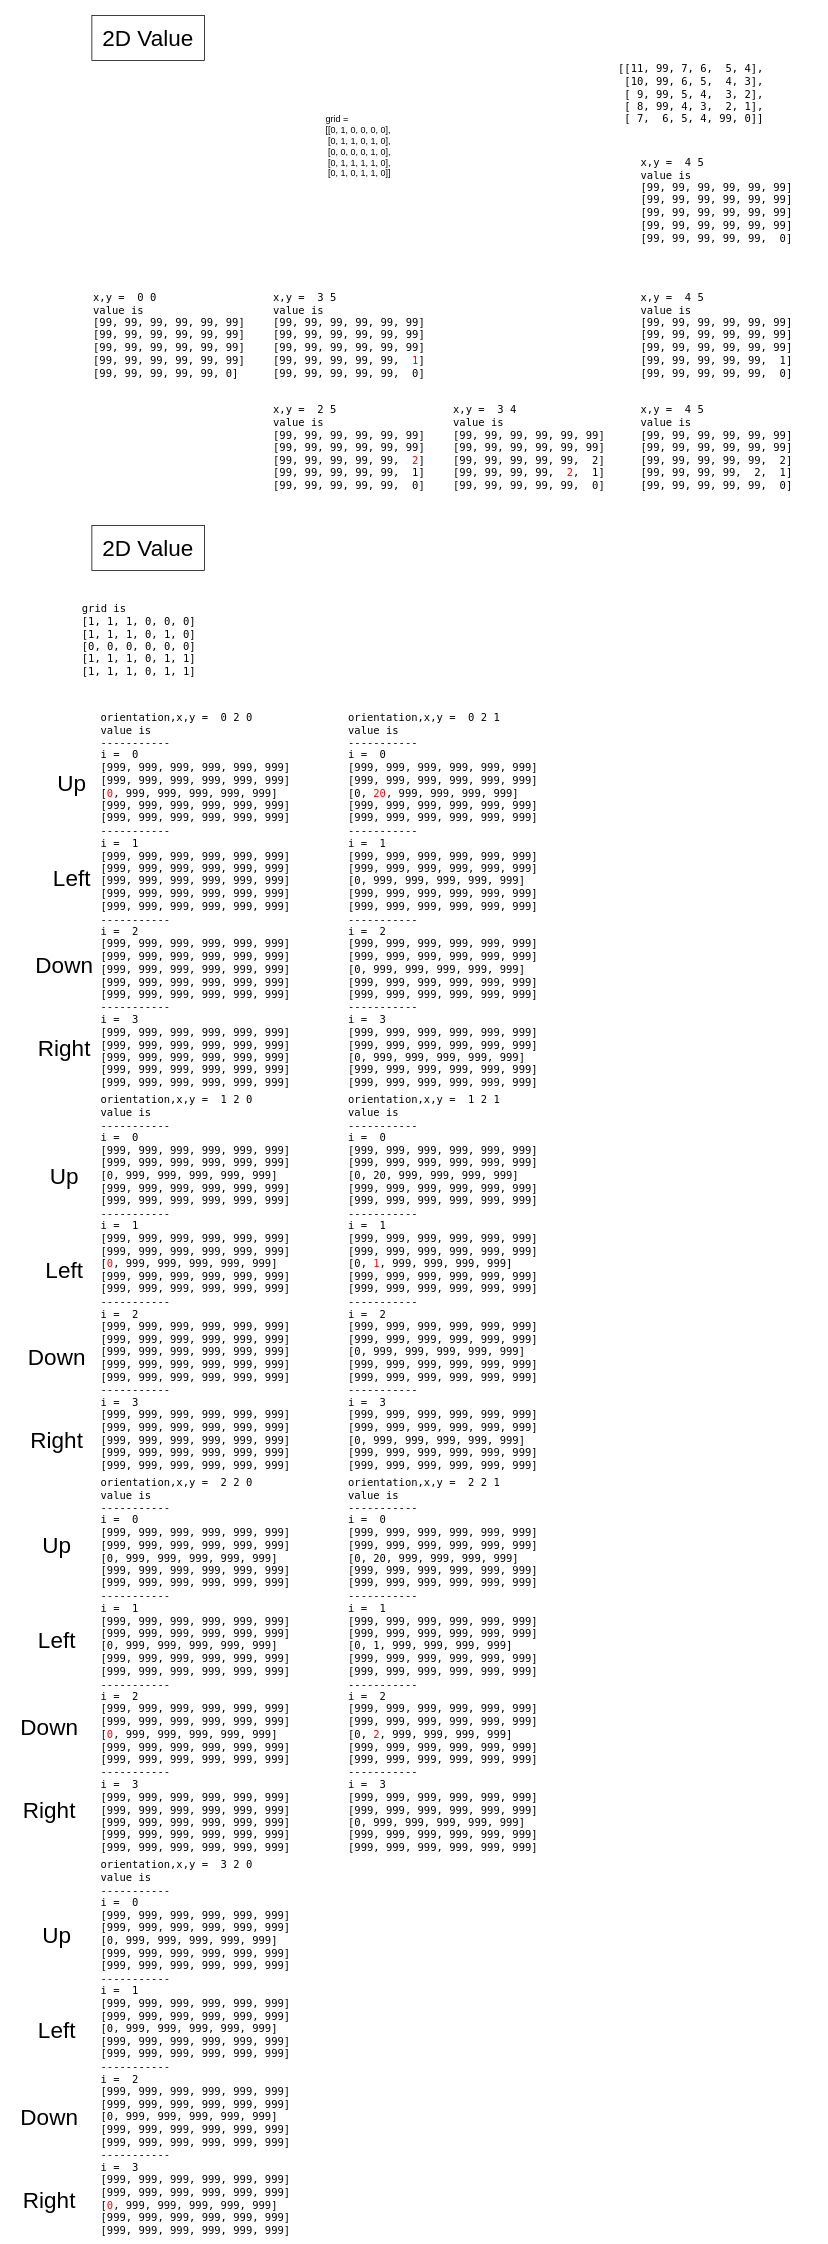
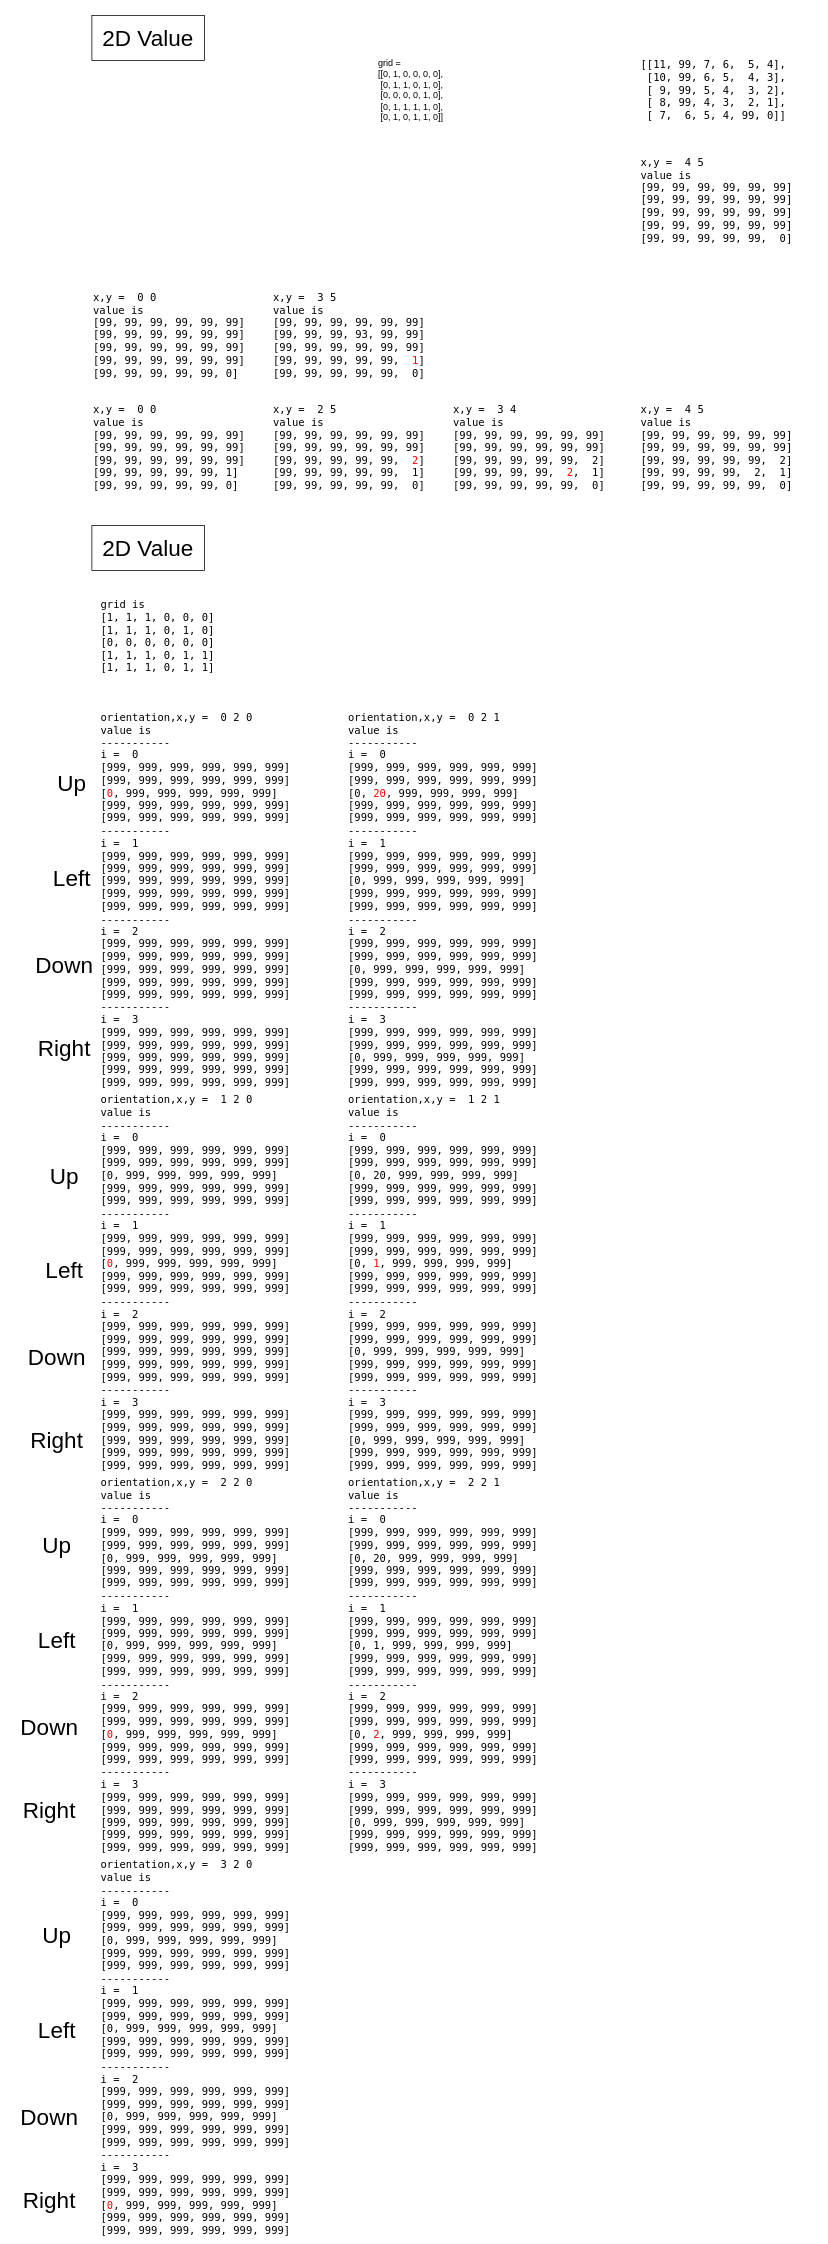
node "[[11, 99, 7, 6, 5, 4], [10, 99, 6, 5, 4, 3], [ 9, 99, 5, 4, 3, 2], [ 8, 99, 4, 3, 2, 1], [ 7, 6, 5, 4, 99, 0]]": moved (696, 90) -> (718, 87)
node "grid = [[0, 1, 0, 0, 0, 0], [0, 1, 1, 0, 1, 0], [0, 0, 0, 0, 1, 0], [0, 1, 1, 1, 1, 0], [0, 1, 0, 1, 1, 0]]": moved (362, 150) -> (414, 94)
node "x,y = 3 5 value is [99, 99, 99, 99, 99, 99] [99, 99, 99, 99, 99, 99] [99, 99, 99, 99, 99, 99] [99, 99, 99, 99, 99, 1] [99, 99, 99, 99, 99, 0]": label "x,y = 3 5 value is [99, 99, 99, 99, 99, 99] [99, 99, 99, 99, 99, 99] [99, 99, 99, 99, 99, 99] [99, 99, 99, 99, 99, 1] [99, 99, 99, 99, 99, 0]" -> "x,y = 3 5 value is [99, 99, 99, 99, 99, 99] [99, 99, 99, 93, 99, 99] [99, 99, 99, 99, 99, 99] [99, 99, 99, 99, 99, 1] [99, 99, 99, 99, 99, 0]"
node "x,y = 4 5 value is [99, 99, 99, 99, 99, 99] [99, 99, 99, 99, 99, 99] [99, 99, 99, 99, 99, 99] [99, 99, 99, 99, 99, 1] [99, 99, 99, 99, 99, 0]": removed
node "x,y = 0 0 value is [99, 99, 99, 99, 99, 99] [99, 99, 99, 99, 99, 99] [99, 99, 99, 99, 99, 99] [99, 99, 99, 99, 99, 1] [99, 99, 99, 99, 99, 0]": added
node "grid is [1, 1, 1, 0, 0, 0] [1, 1, 1, 0, 1, 0] [0, 0, 0, 0, 0, 0] [1, 1, 1, 0, 1, 1] [1, 1, 1, 0, 1, 1]": moved (148, 642) -> (167, 638)
